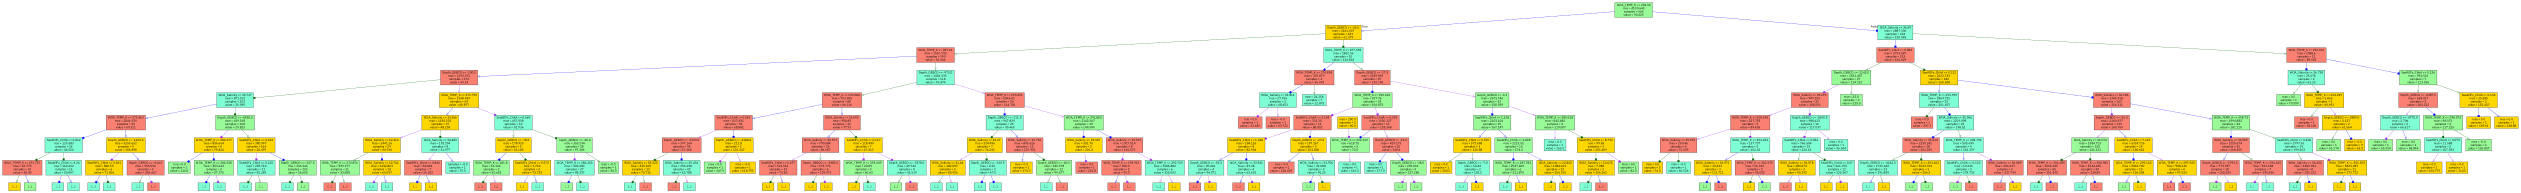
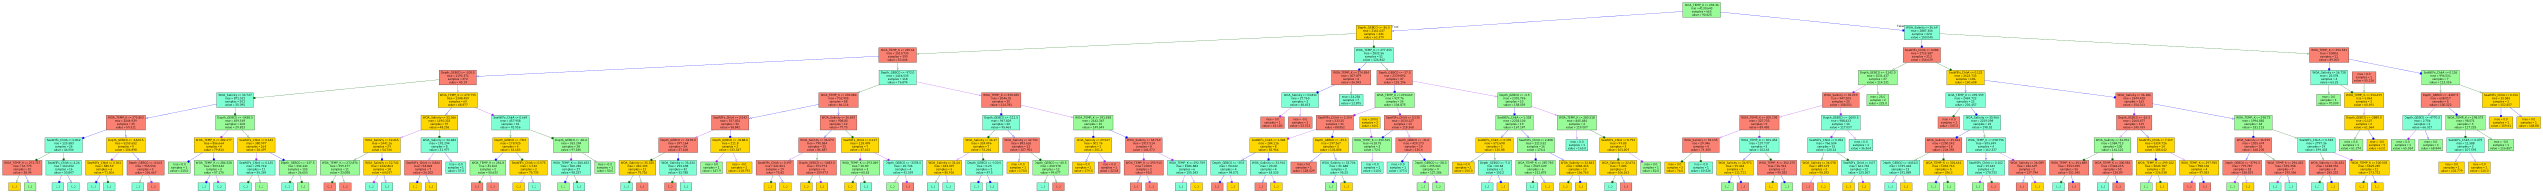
edge "WOA_TEMP_K <= 294.499 mse = 5.863 samples = 3 value = 60.491" -> "mse = 0.0 samples = 1 value = 55.126": reversed
node "samples = -0.0 samples = 1 value = 57.0": label "samples = -0.0 samples = 1 value = 57.0" -> "mse = -0.0 samples = 1 value = 57.0"
node "mse = 0.0 samples = 1 value = 179.0": added
